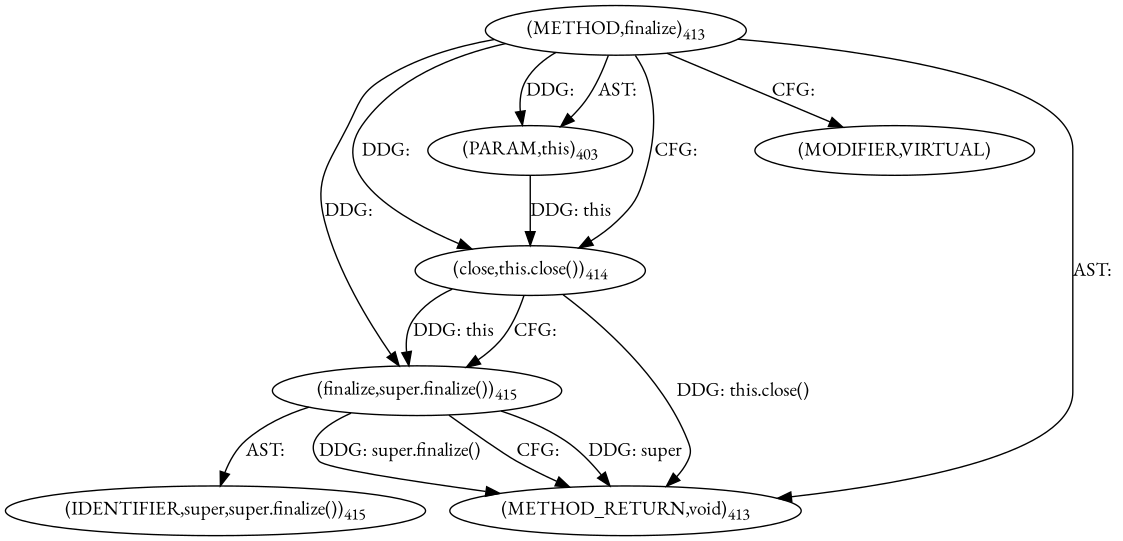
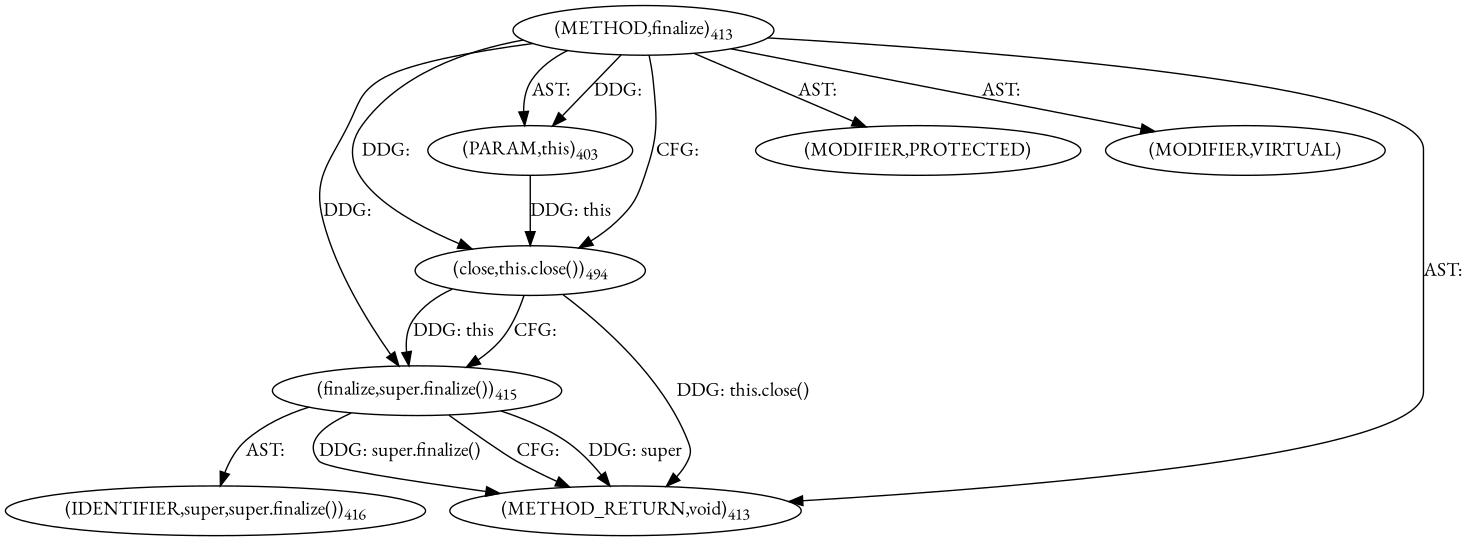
edge "(METHOD,finalize)" -> "(MODIFIER,VIRTUAL)": label "CFG: " -> "AST: "
node "(MODIFIER,PROTECTED)": added
node "(close,this.close())": text "414" -> "494"
node "(IDENTIFIER,super,super.finalize())": text "415" -> "416"
